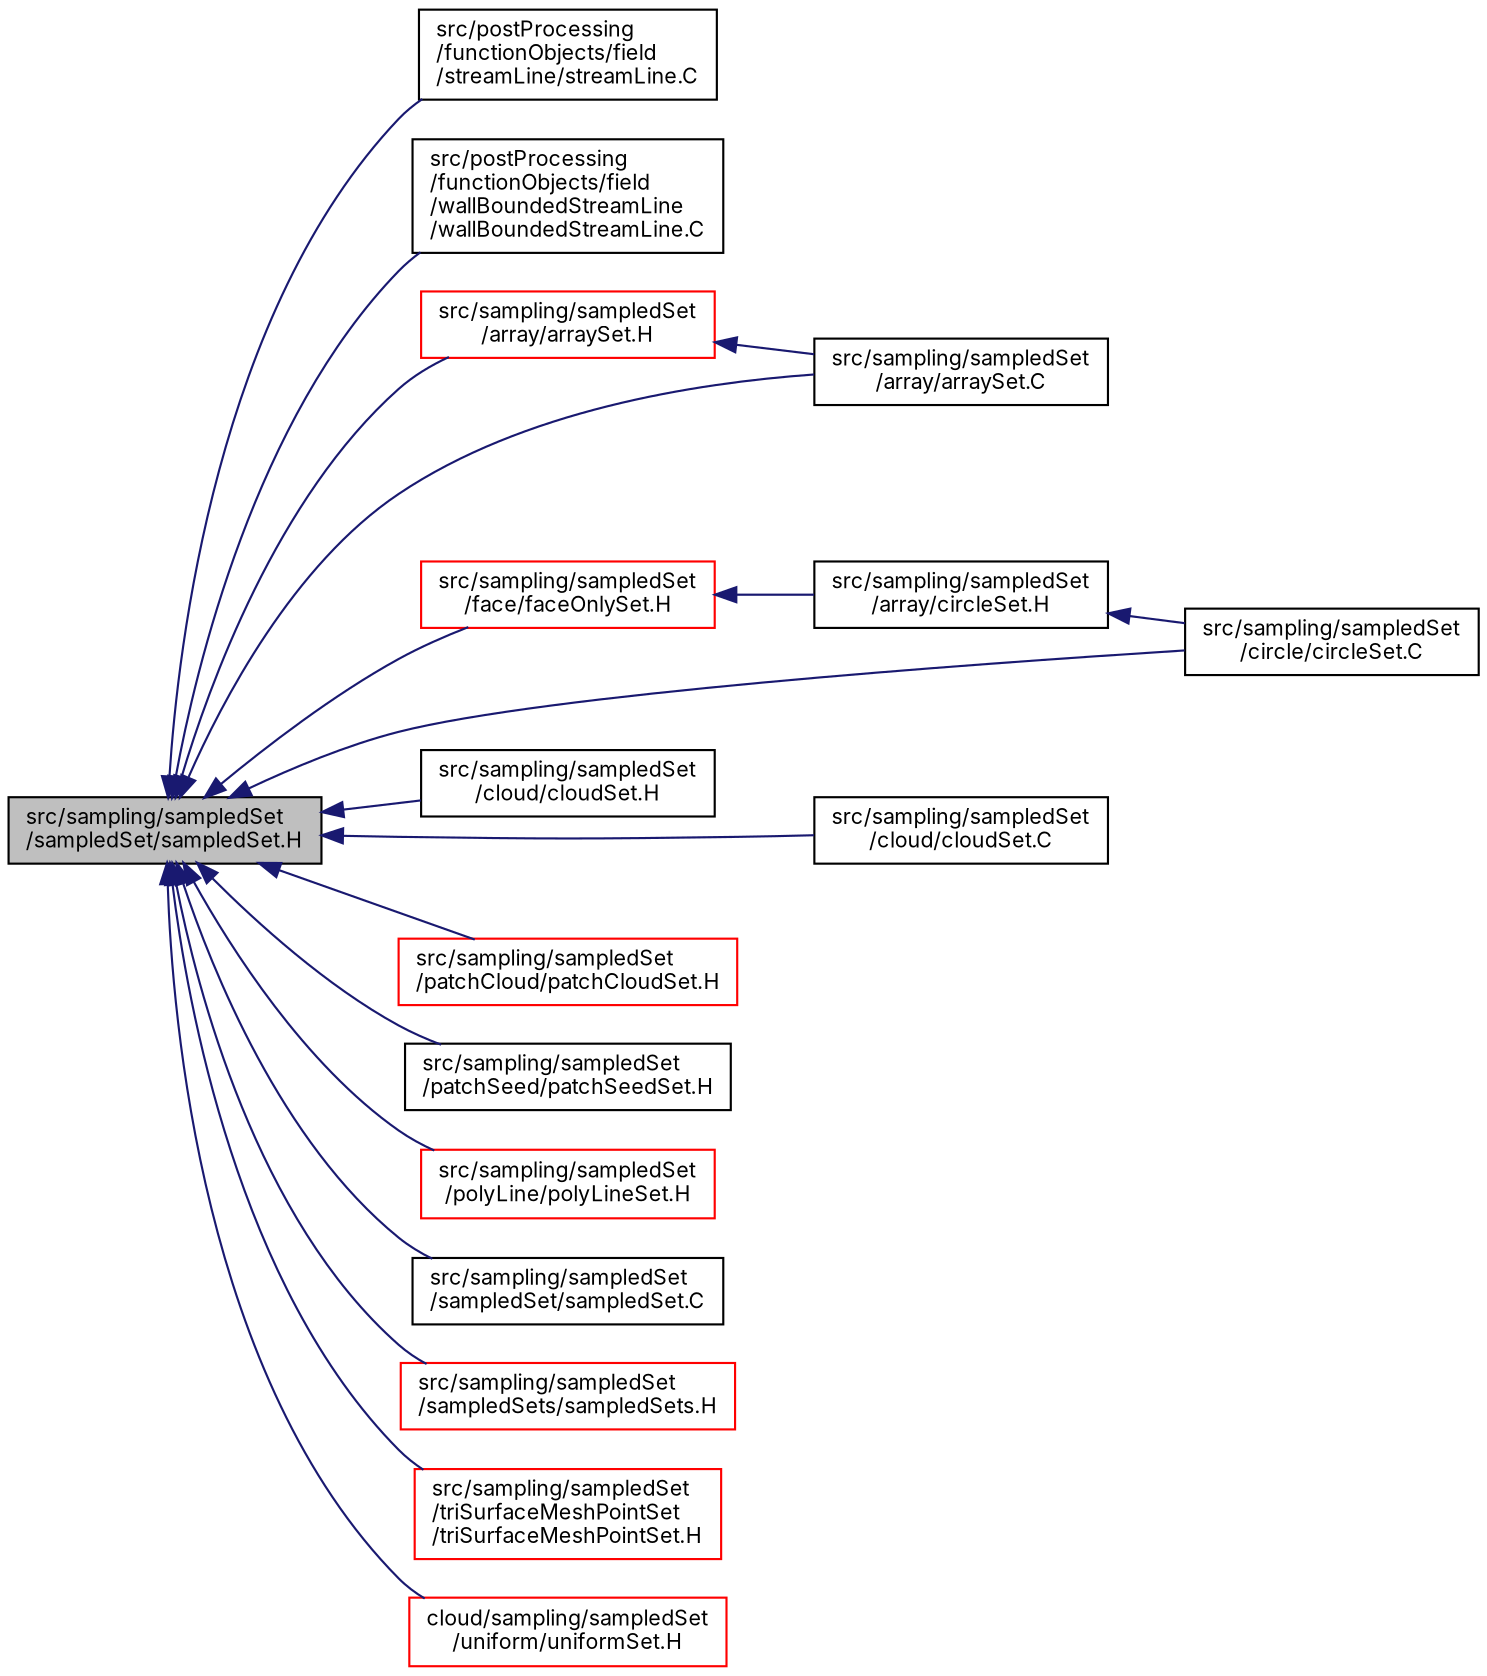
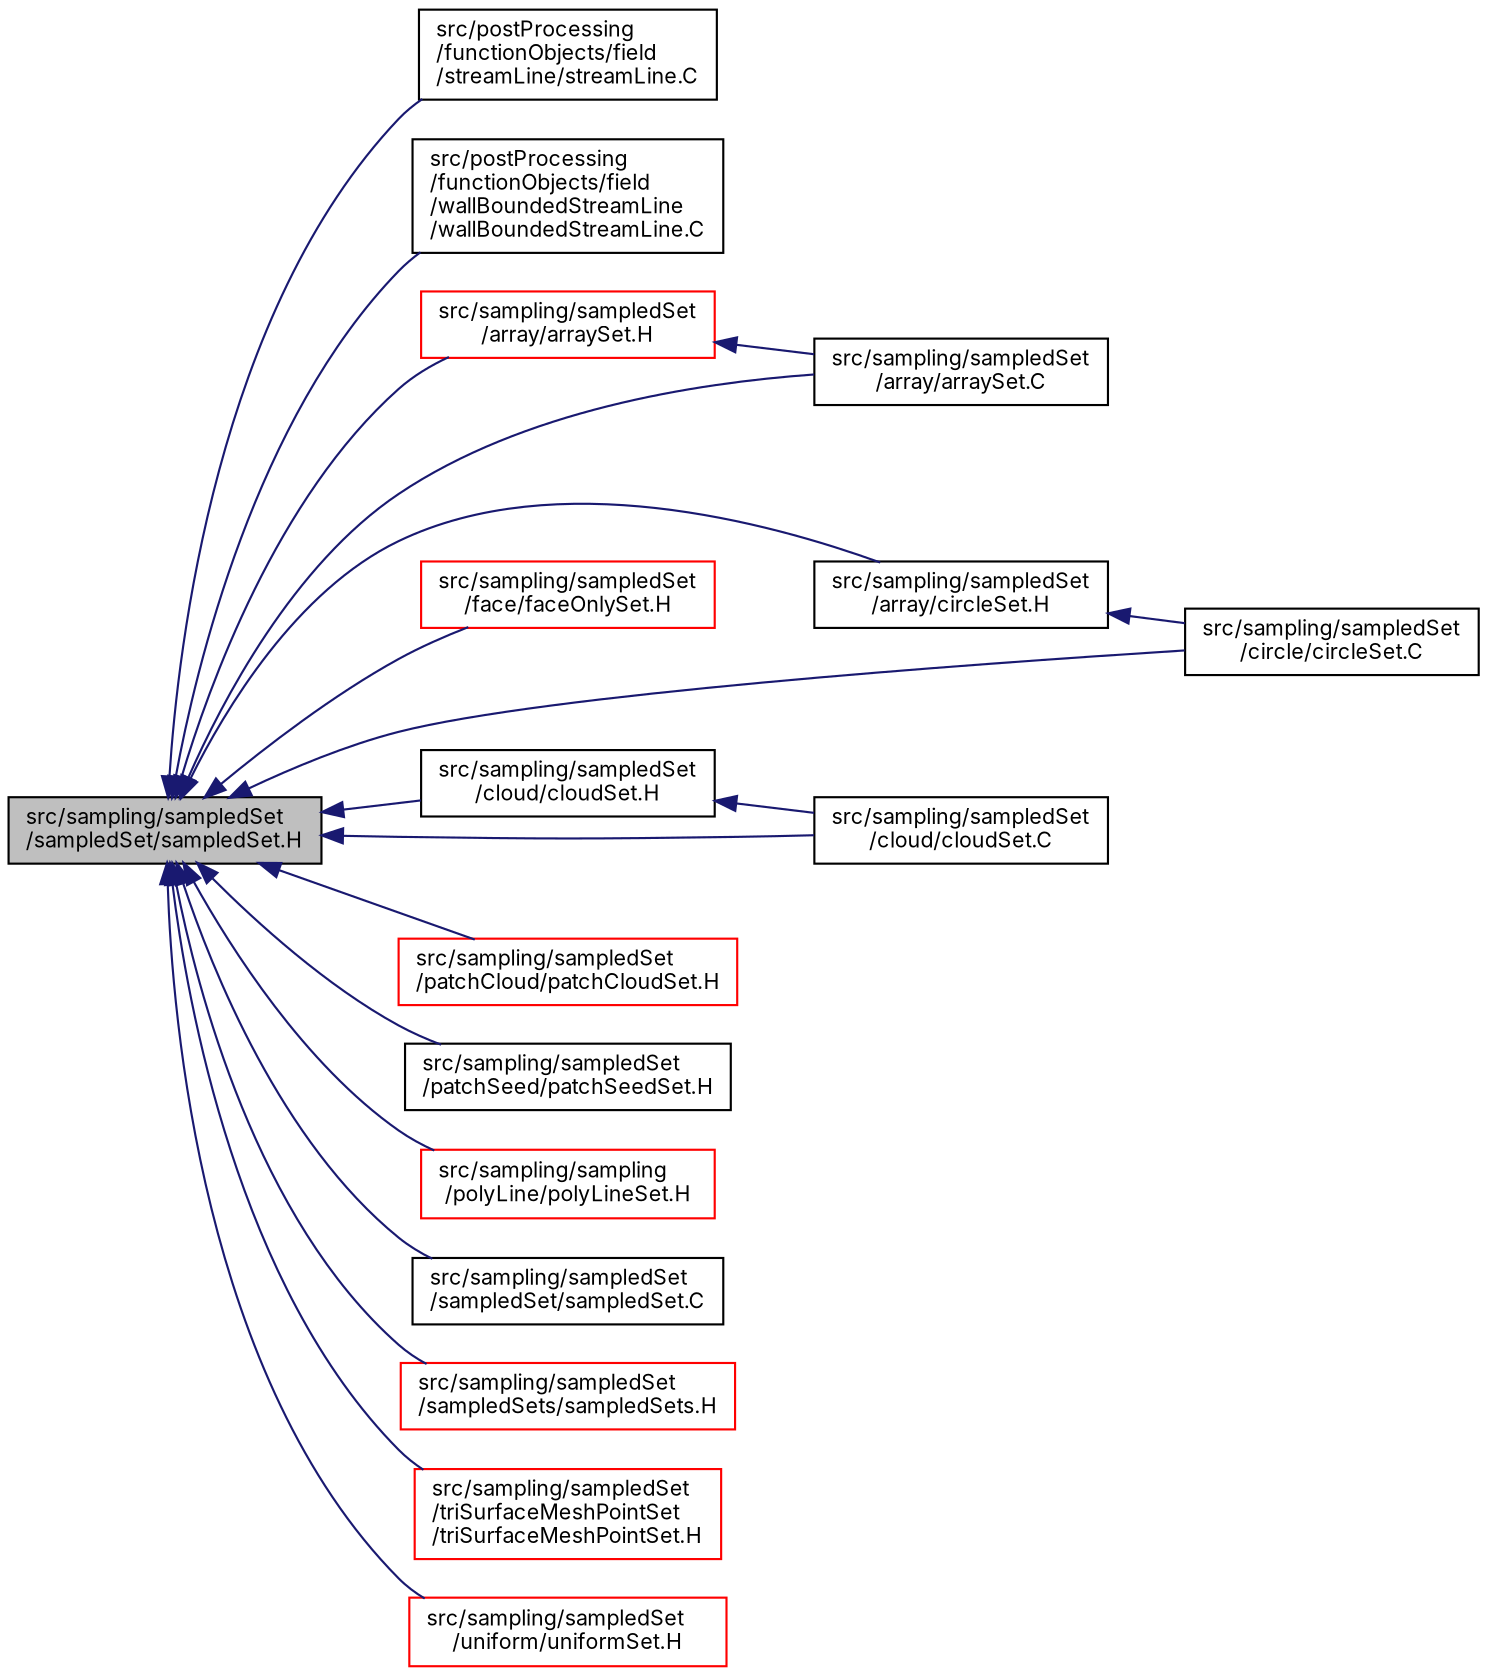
edge "src/sampling/sampledSet /array/circleSet.H" -> "src/sampling/sampledSet /face/faceOnlySet.H": now "src/sampling/sampledSet /array/circleSet.H" -> "src/sampling/sampledSet /sampledSet/sampledSet.H"
edge "src/sampling/sampledSet /cloud/cloudSet.C" -> "src/sampling/sampledSet /cloud/cloudSet.H": added
node "src/sampling/sampledSet /polyLine/polyLineSet.H": label "src/sampling/sampledSet /polyLine/polyLineSet.H" -> "src/sampling/sampling /polyLine/polyLineSet.H"
node "cloud/sampling/sampledSet /uniform/uniformSet.H": label "cloud/sampling/sampledSet /uniform/uniformSet.H" -> "src/sampling/sampledSet /uniform/uniformSet.H"
